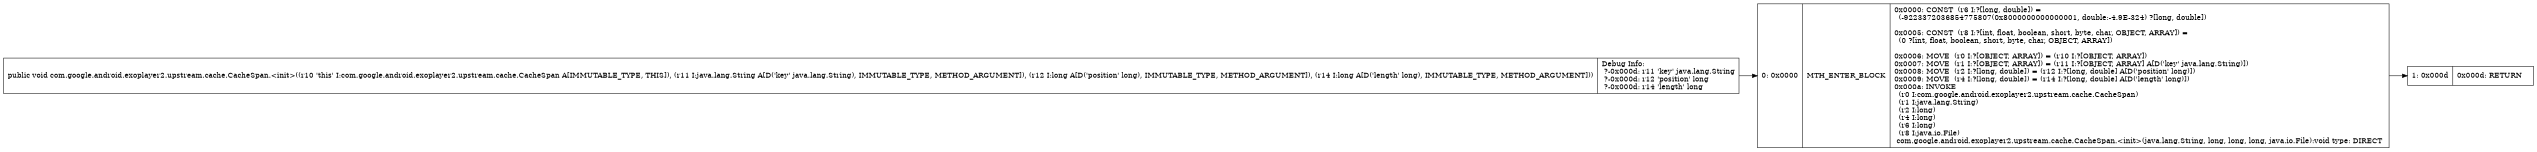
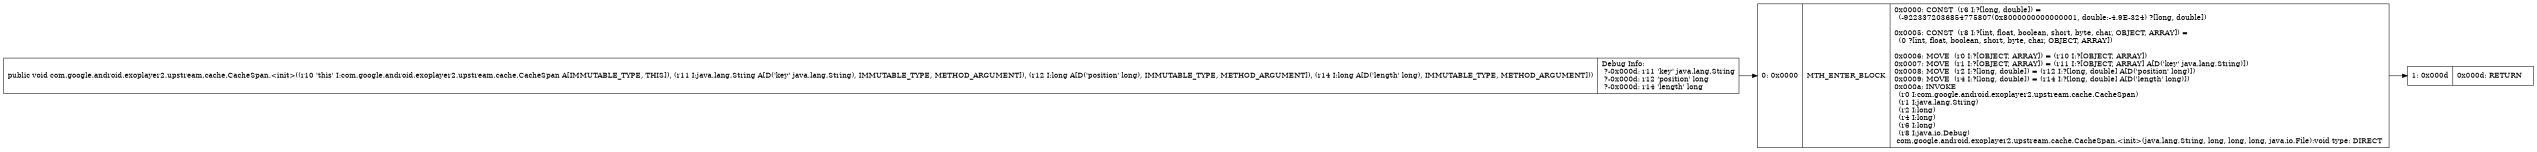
node "0: 0x0000": text "(r8 I:java.io.File)" -> "(r8 I:java.io.Debug)"
